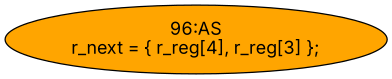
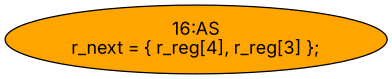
node "96:AS r_next = { r_reg[4], r_reg[3] };": label "96:AS r_next = { r_reg[4], r_reg[3] };" -> "16:AS r_next = { r_reg[4], r_reg[3] };"
